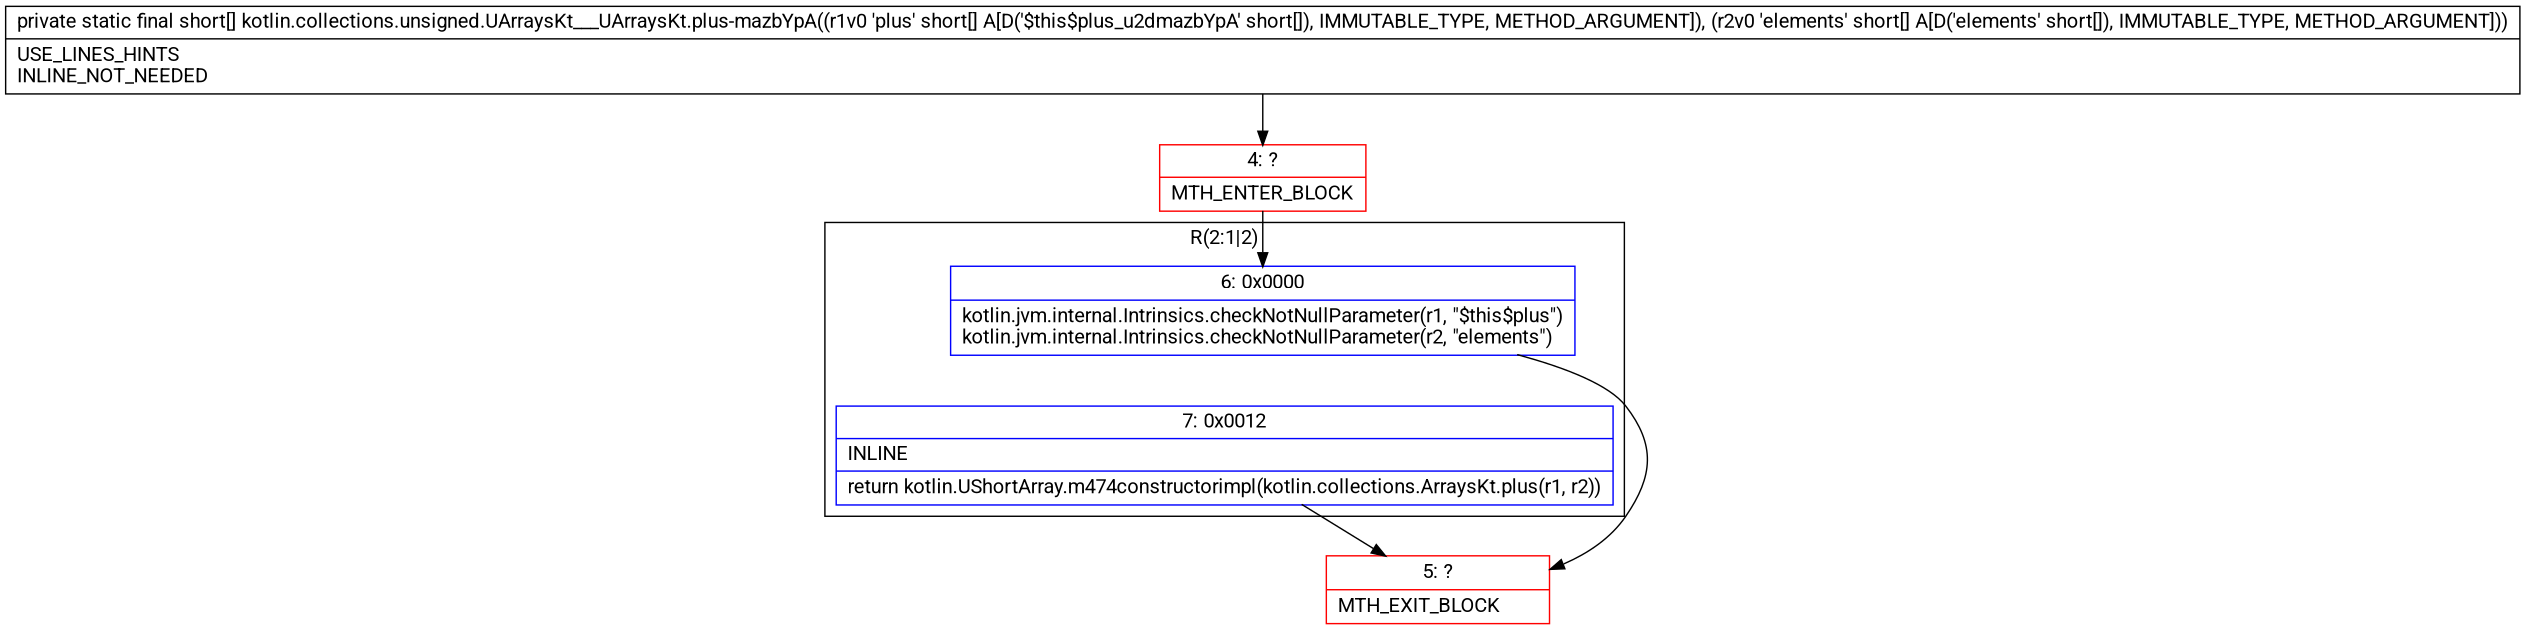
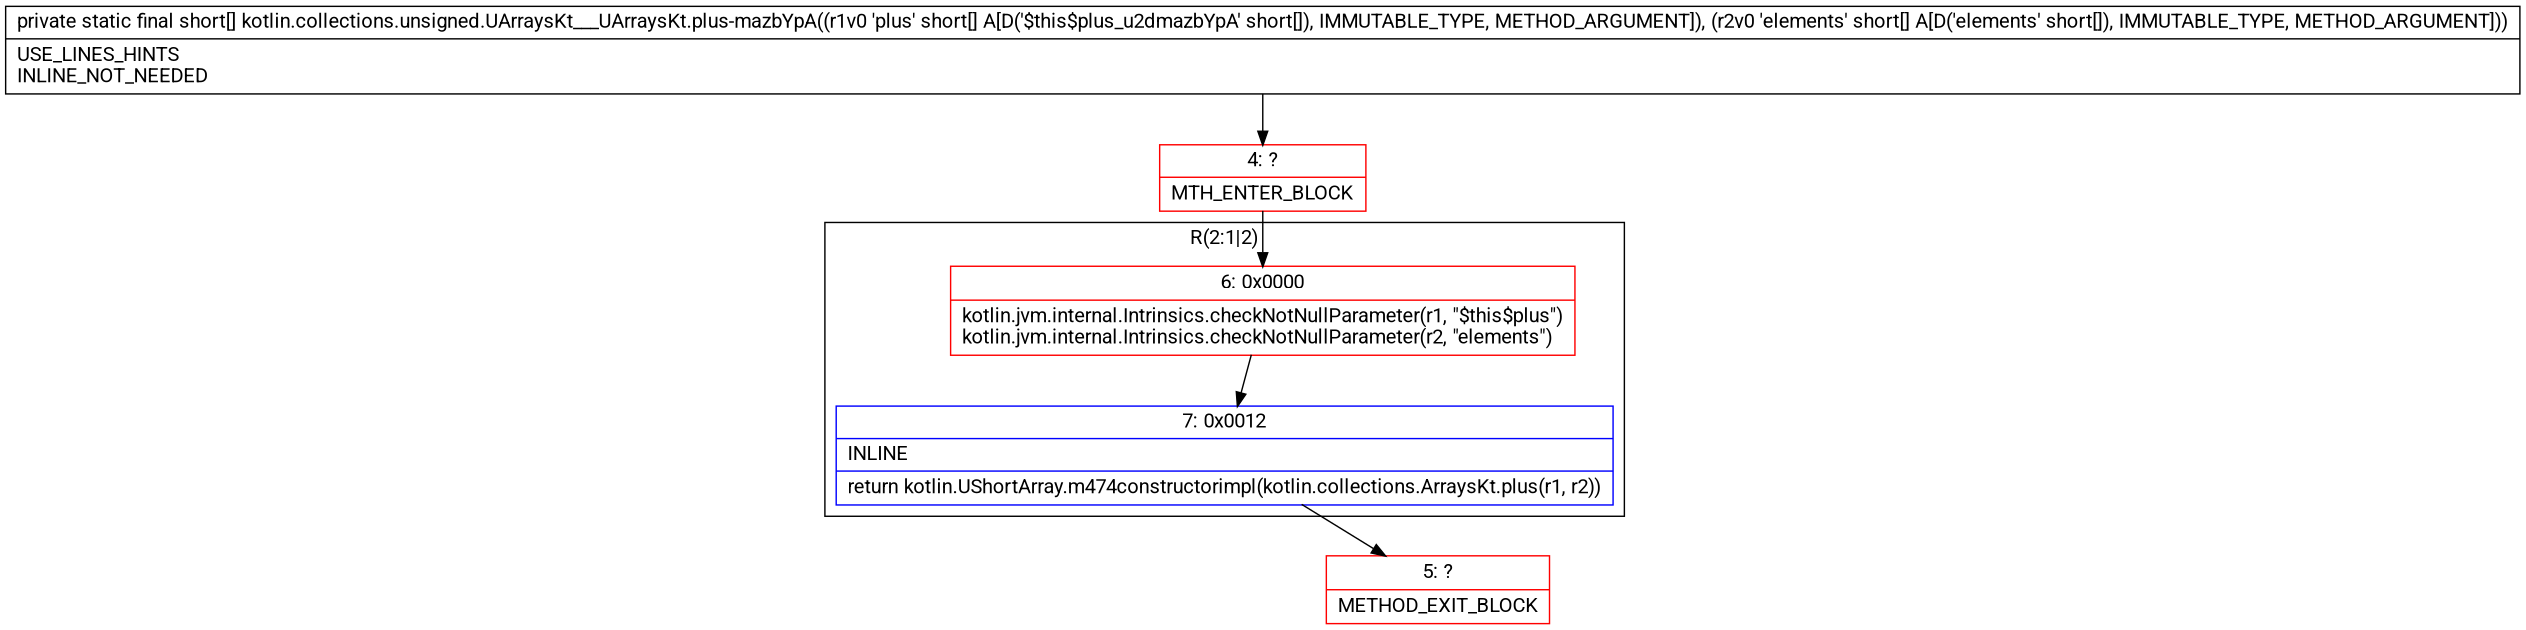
node "6: 0x0000": color blue -> red
edge "6: 0x0000" -> "5: ?": now "6: 0x0000" -> "7: 0x0012"
node "5: ?": text "MTH_EXIT_BLOCK" -> "METHOD_EXIT_BLOCK"
